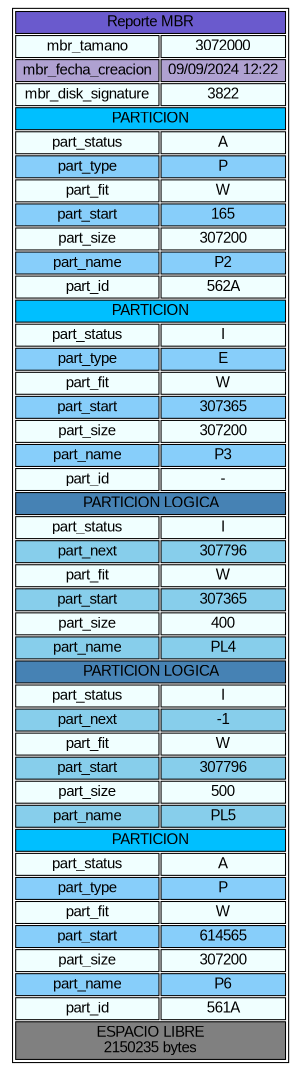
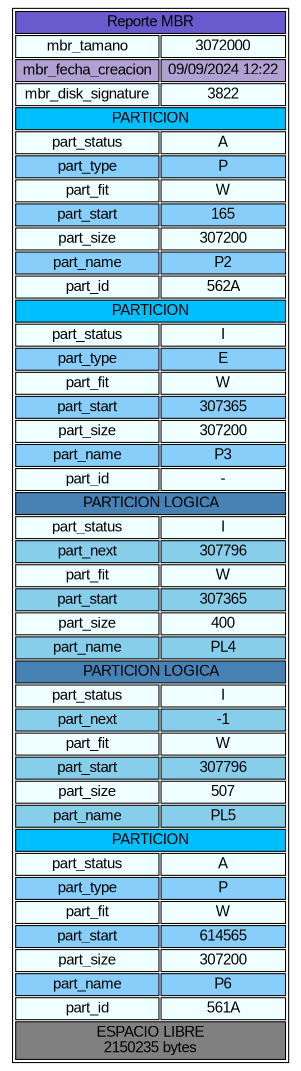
node "Reporte MBR": text "500" -> "507"
